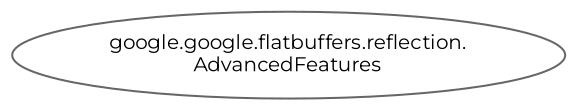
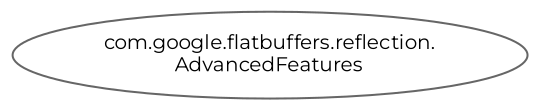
node "google.google.flatbuffers.reflection. AdvancedFeatures": label "google.google.flatbuffers.reflection. AdvancedFeatures" -> "com.google.flatbuffers.reflection. AdvancedFeatures"
